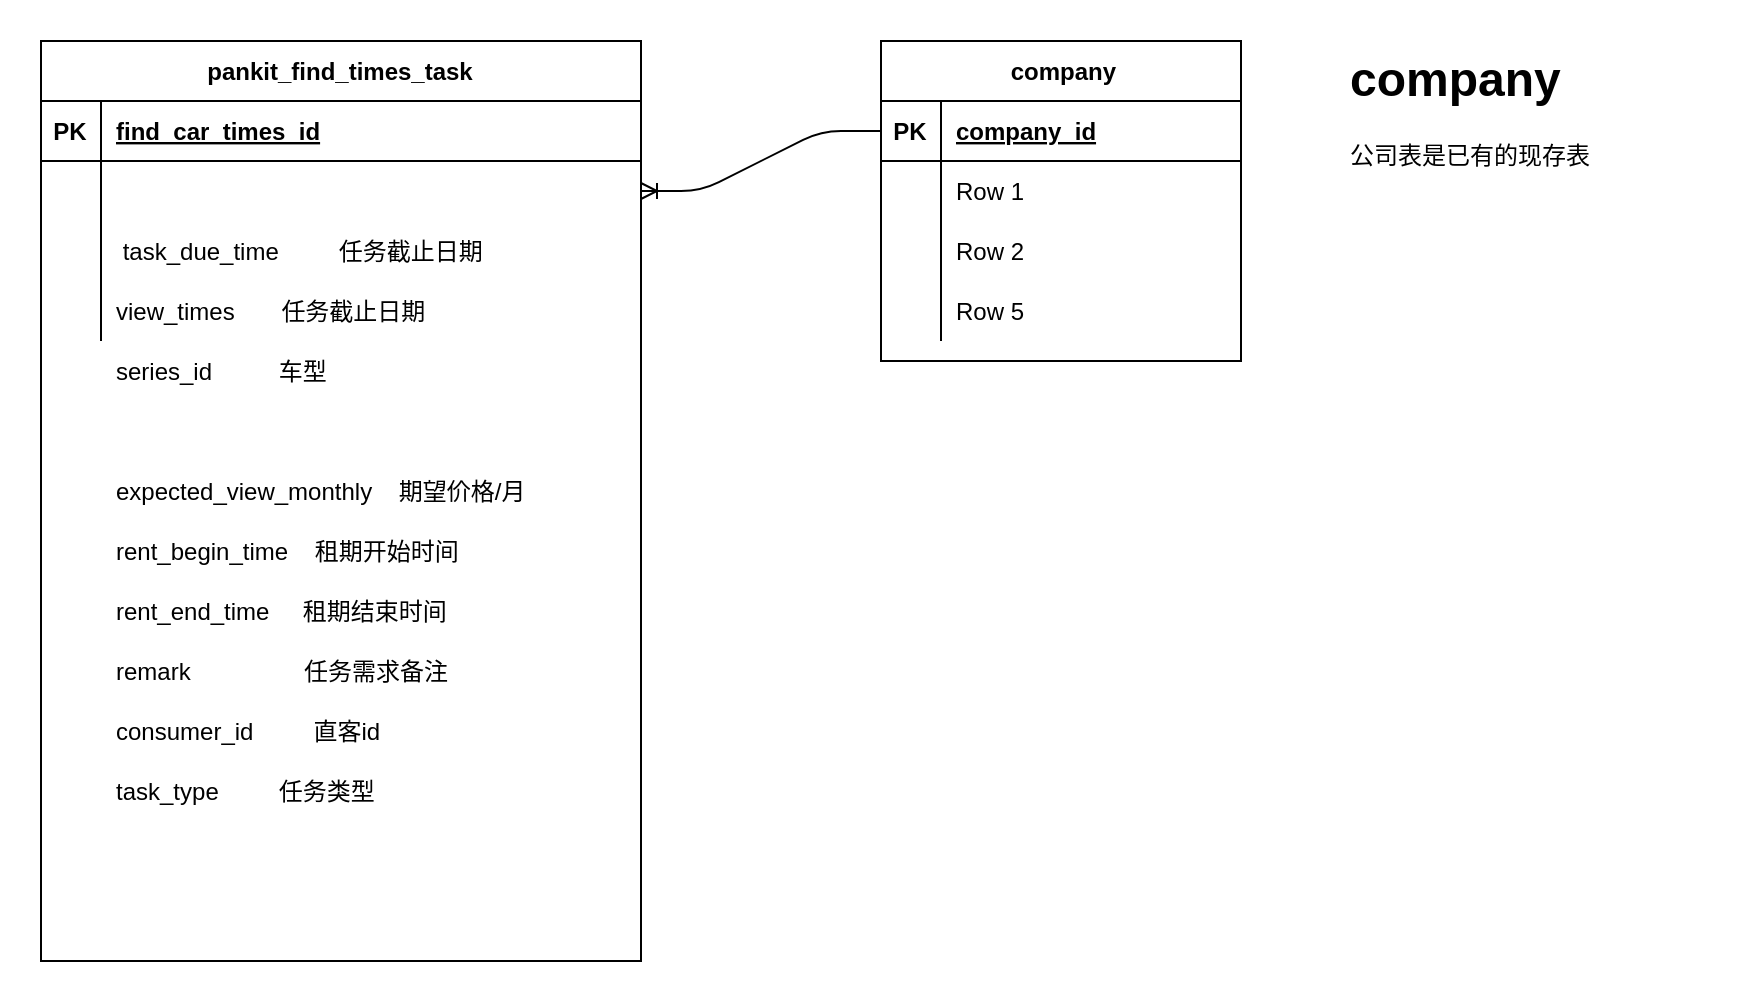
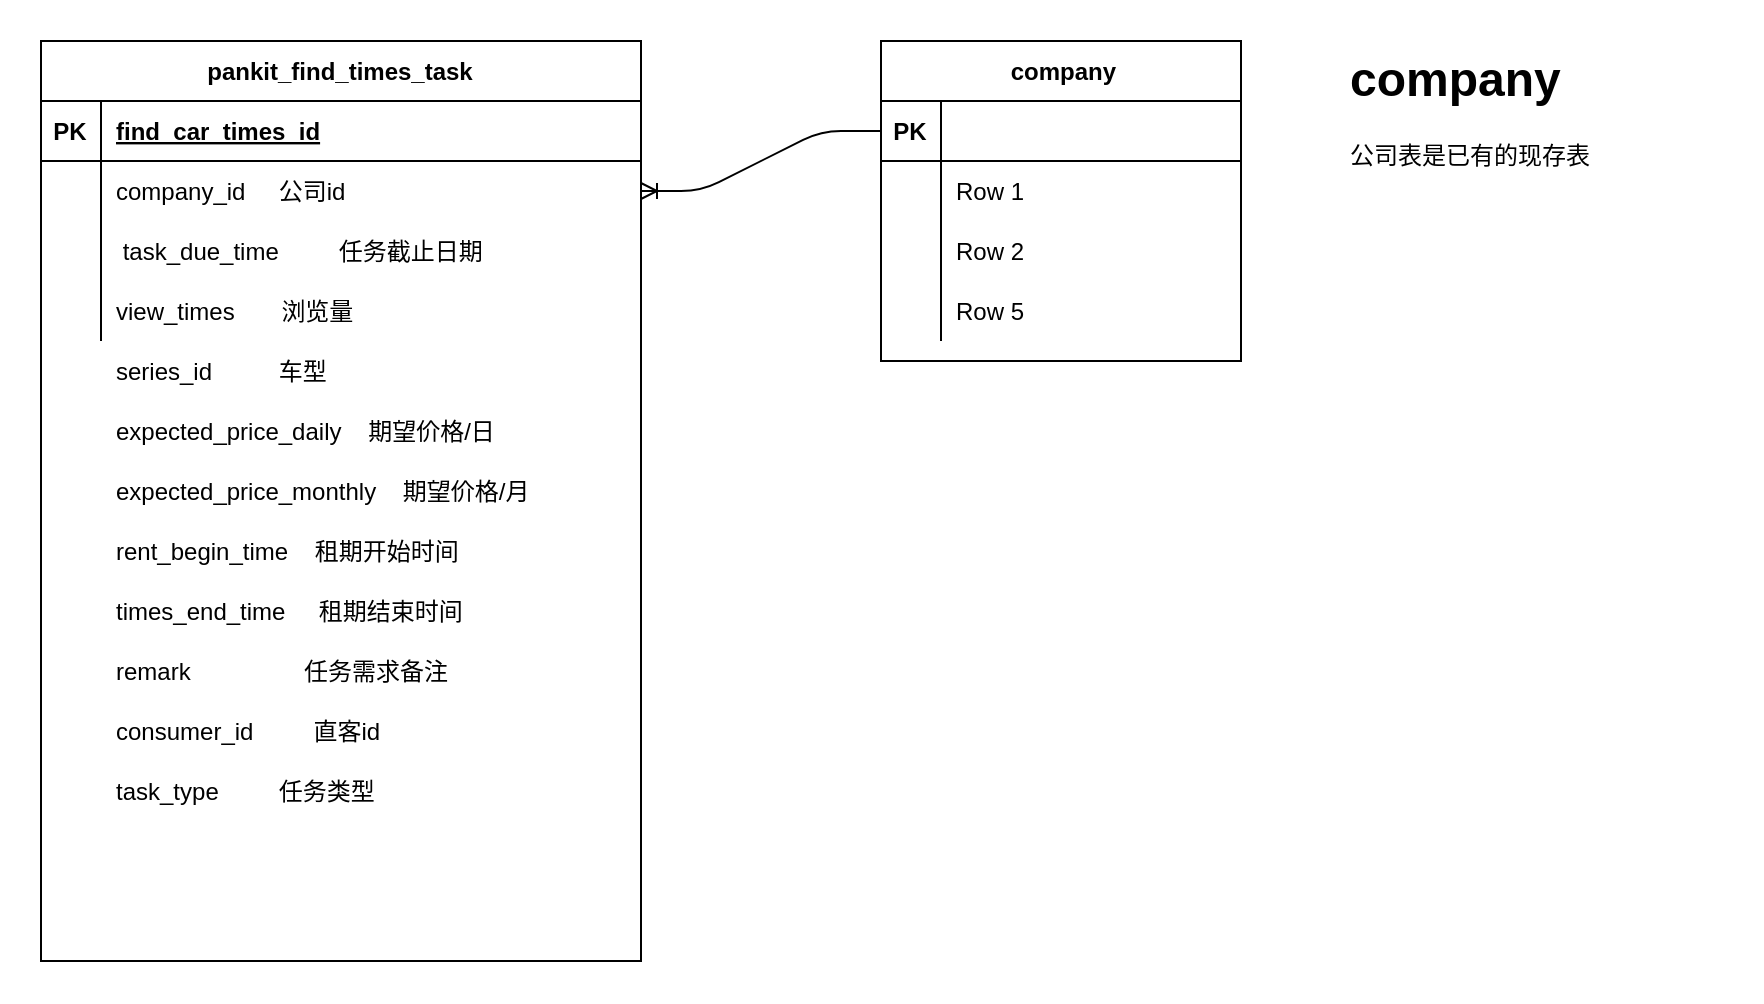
node "company_id": removed
node "company_id 公司id": added
node "view_times 任务截止日期": label "view_times 任务截止日期" -> "view_times 浏览量"
node "expected_price_daily 期望价格/日": added
node "expected_view_monthly 期望价格/月": label "expected_view_monthly 期望价格/月" -> "expected_price_monthly 期望价格/月"
node "rent_end_time 租期结束时间": label "rent_end_time 租期结束时间" -> "times_end_time 租期结束时间"
